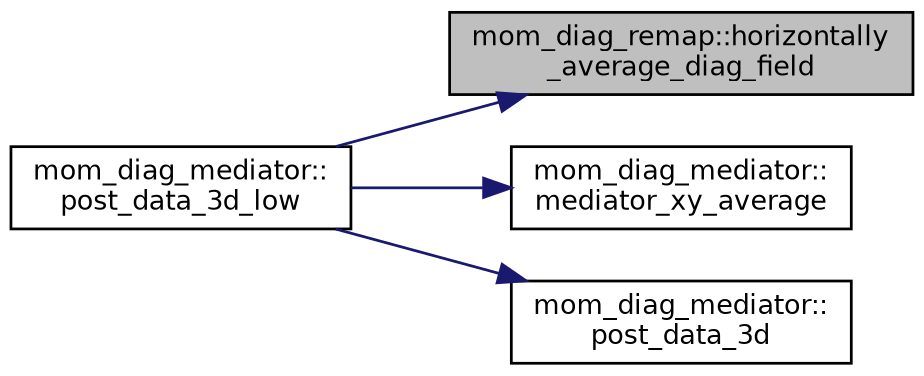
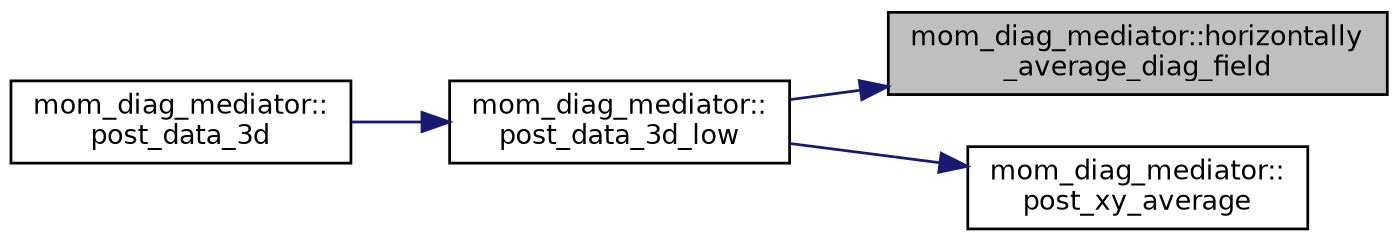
node "mom_diag_remap::horizontally _average_diag_field": label "mom_diag_remap::horizontally _average_diag_field" -> "mom_diag_mediator::horizontally _average_diag_field"
node "mom_diag_mediator:: mediator_xy_average": label "mom_diag_mediator:: mediator_xy_average" -> "mom_diag_mediator:: post_xy_average"
edge "mom_diag_mediator:: post_data_3d_low" -> "mom_diag_mediator:: post_data_3d": reversed
